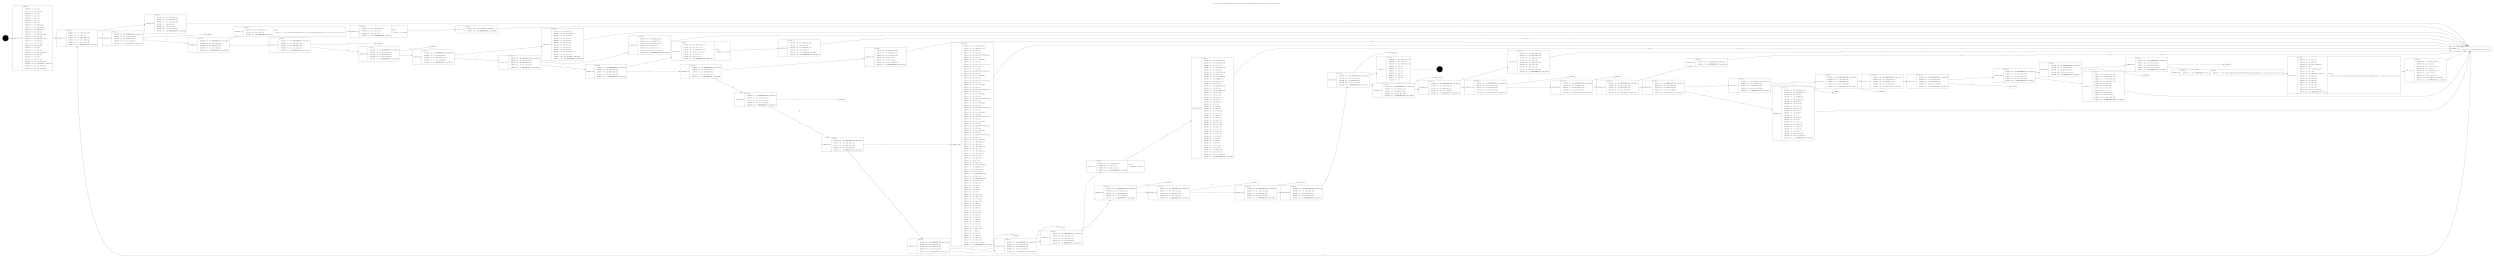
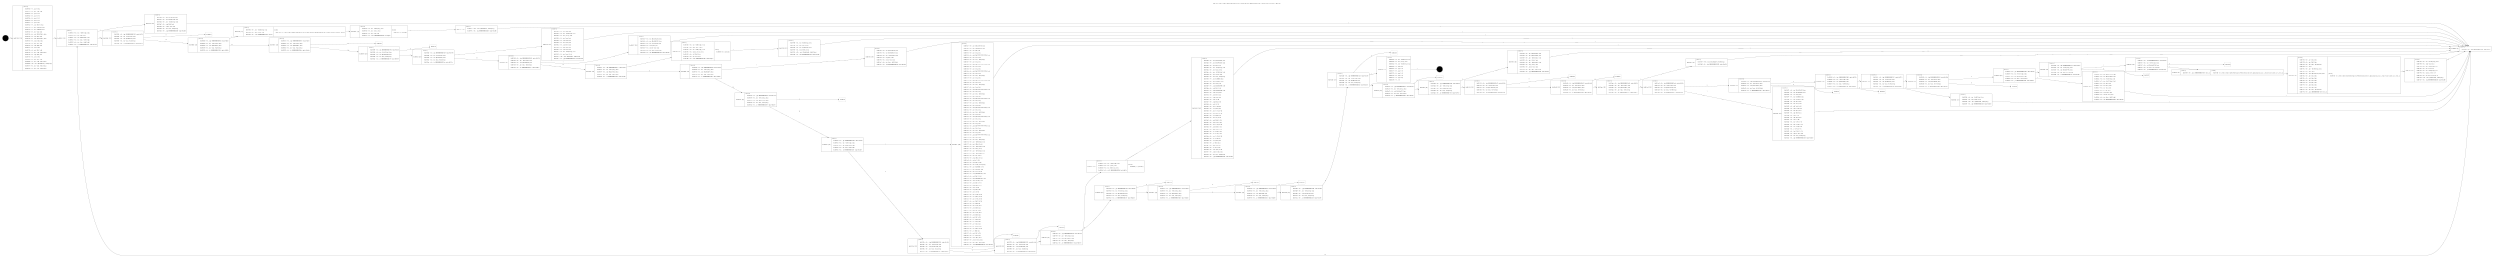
node "0x40234b [25]": added
